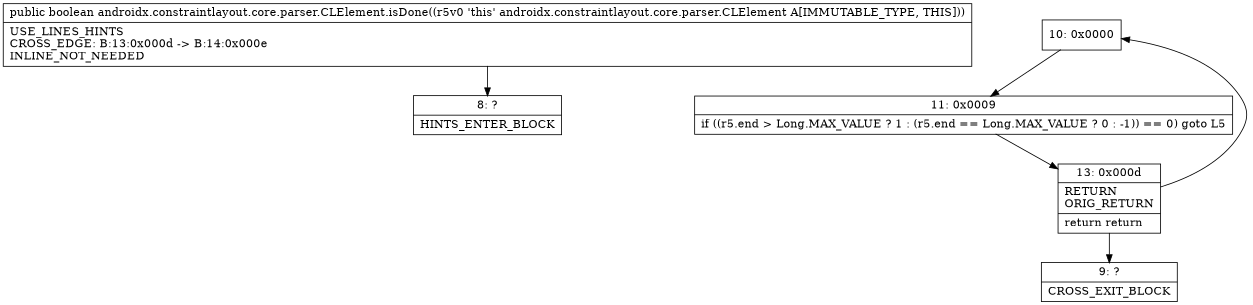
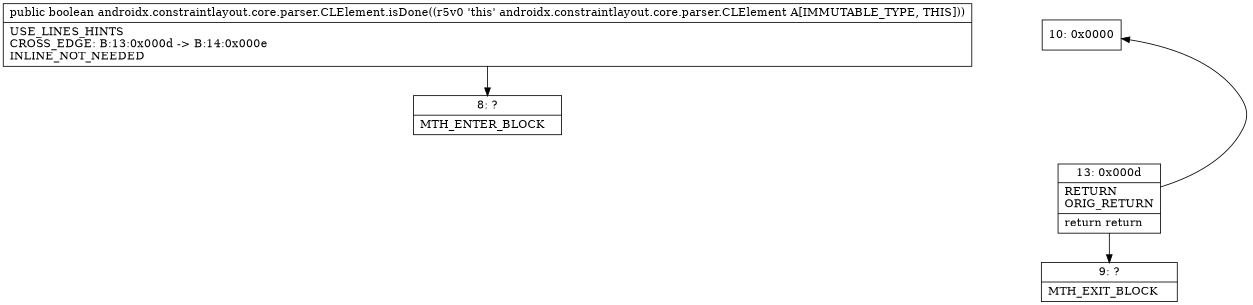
node "11: 0x0009": removed
node "8: ?": text "HINTS_ENTER_BLOCK" -> "MTH_ENTER_BLOCK"
node "9: ?": text "CROSS_EXIT_BLOCK" -> "MTH_EXIT_BLOCK"
